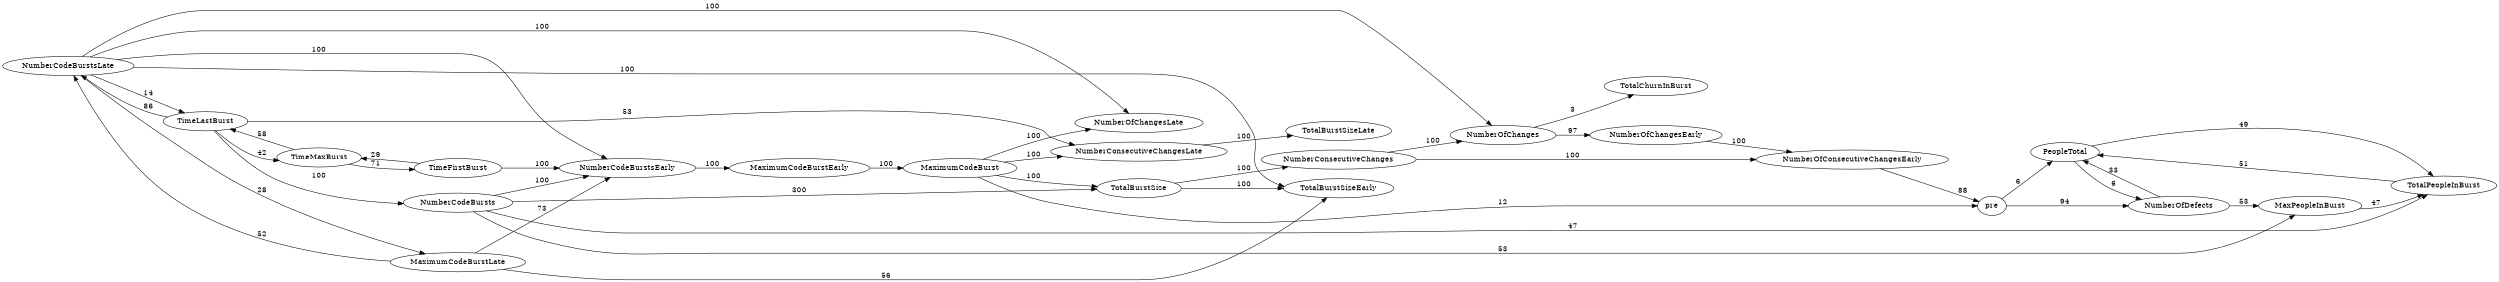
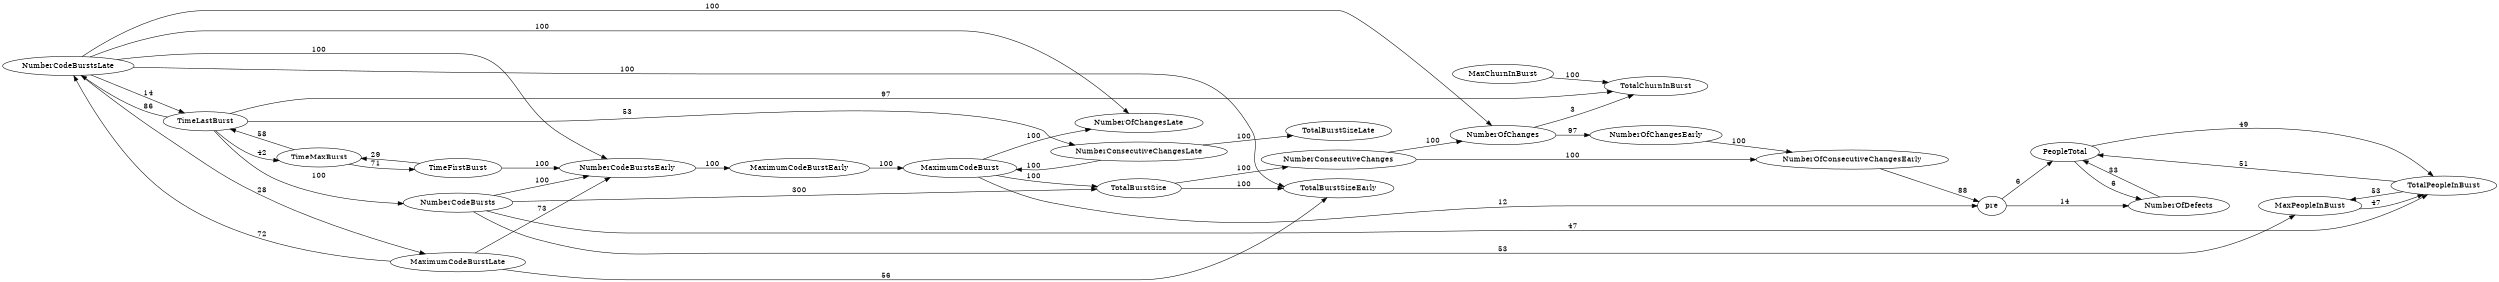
node "MaxChurnInBurst": added
edge "TimeLastBurst" -> "TotalChurnInBurst": added, label "97"
edge "MaximumCodeBurst" -> "NumberConsecutiveChangesLate": reversed
edge "pre" -> "NumberOfDefects": label "94" -> "14"
edge "NumberOfDefects" -> "MaxPeopleInBurst": now "TotalPeopleInBurst" -> "MaxPeopleInBurst"
edge "MaximumCodeBurstLate" -> "NumberCodeBurstsLate": label "52" -> "72"
